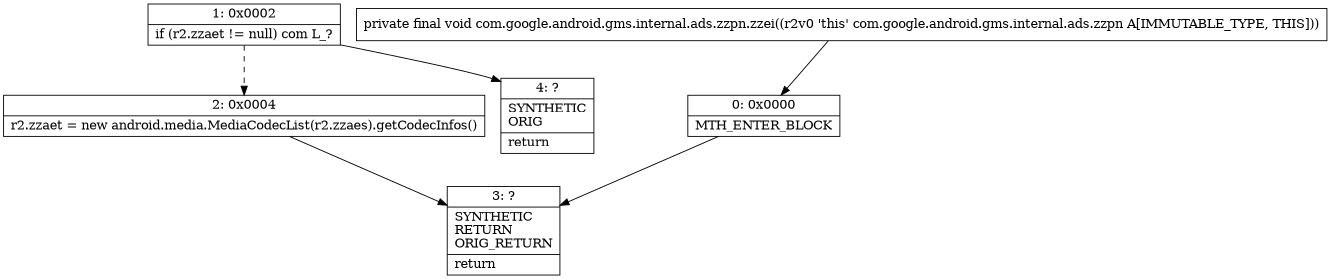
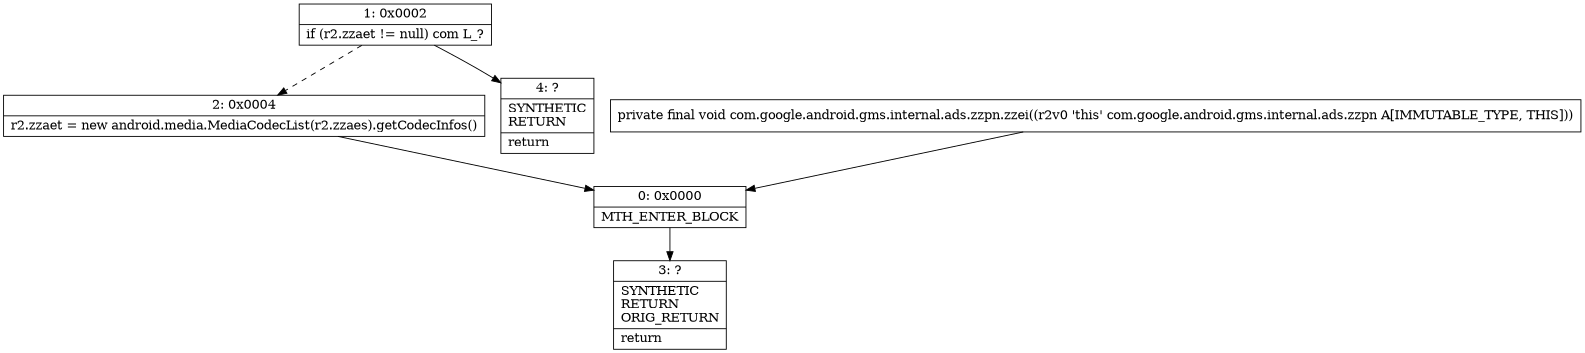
node "4: ?": text "ORIG" -> "RETURN"
edge "2: 0x0004" -> "3: ?": now "2: 0x0004" -> "0: 0x0000"
